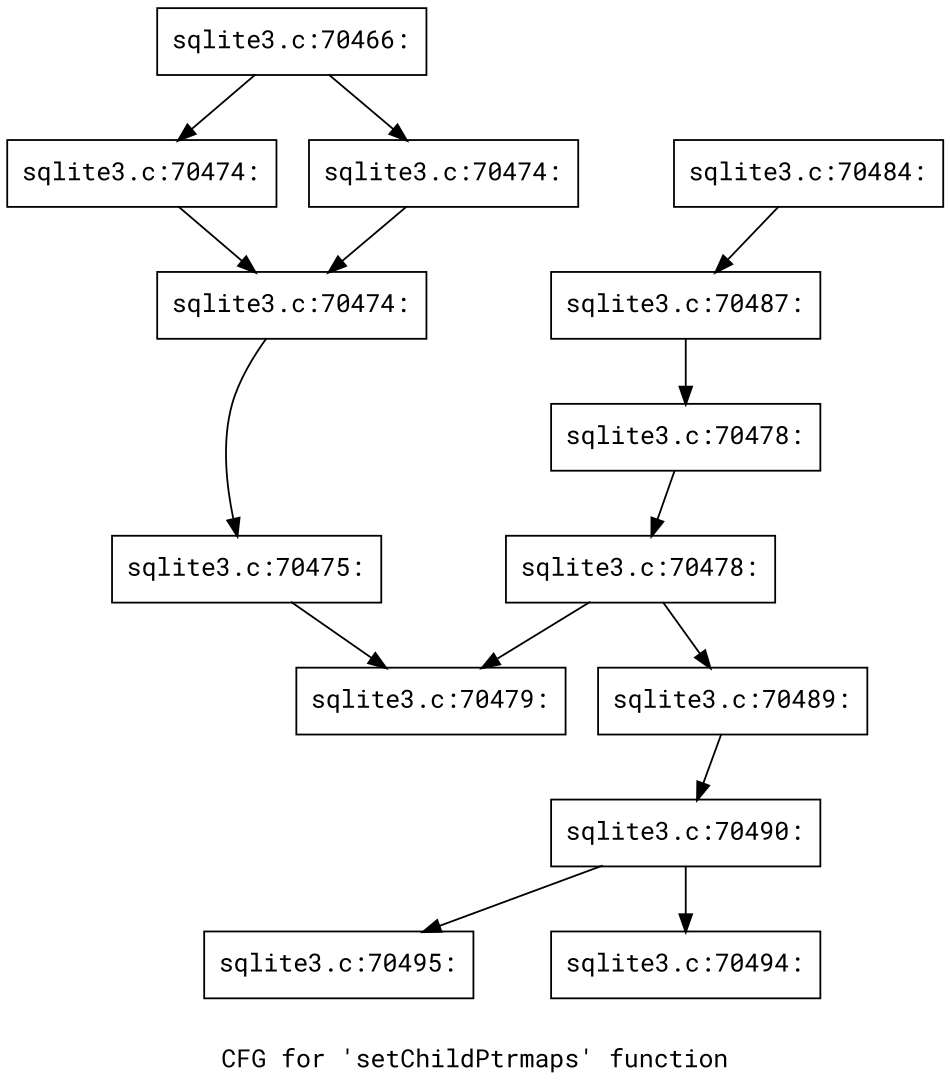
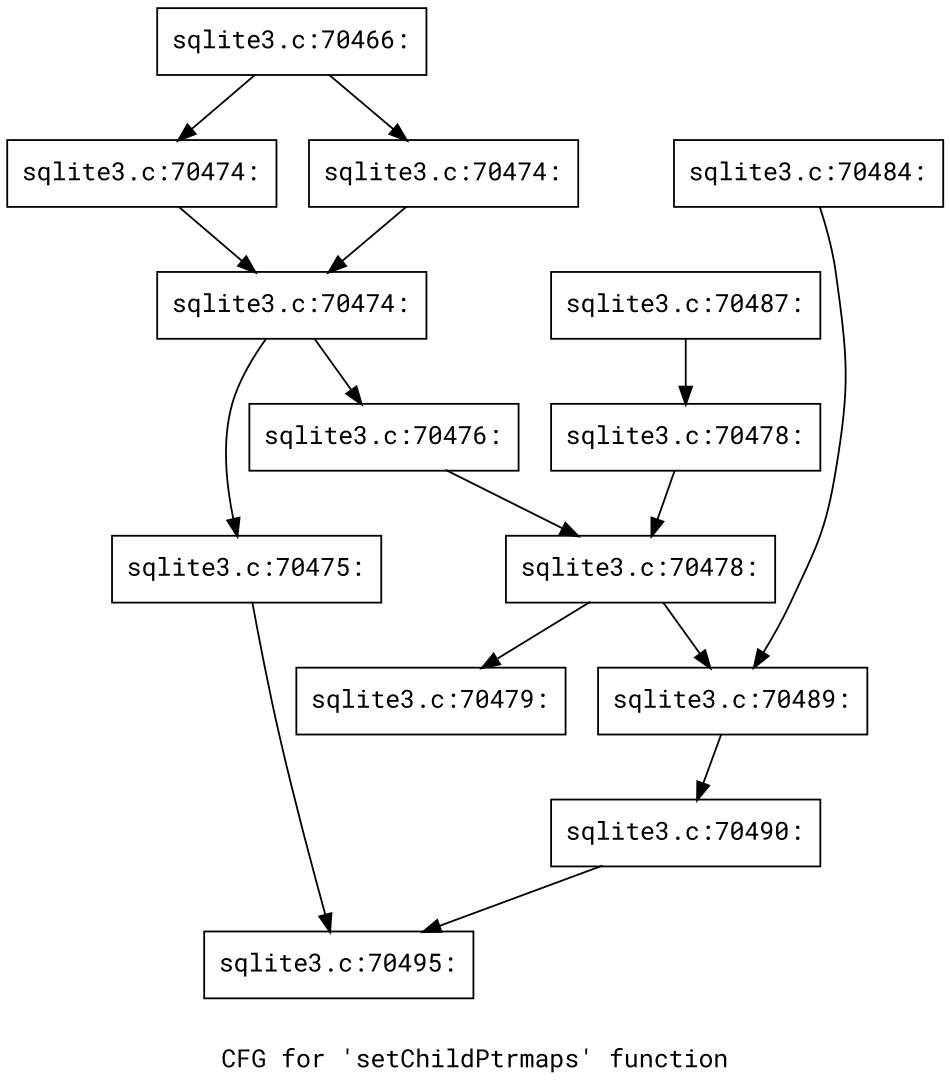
edge "sqlite3.c:70484:" -> "sqlite3.c:70487:": now "sqlite3.c:70484:" -> "sqlite3.c:70489:"
node "sqlite3.c:70476:": added
edge "sqlite3.c:70475:" -> "sqlite3.c:70479:": now "sqlite3.c:70475:" -> "sqlite3.c:70495:"
node "sqlite3.c:70494:": removed
